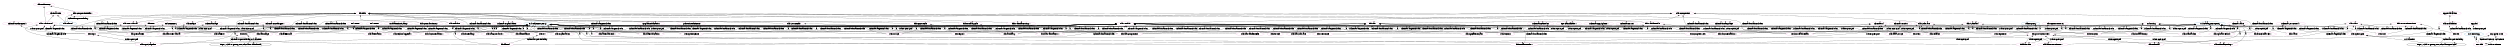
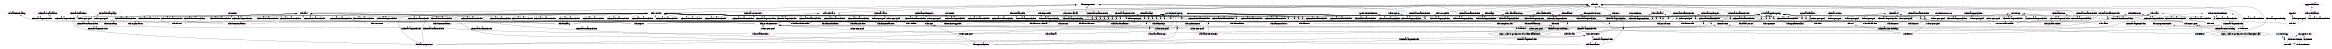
node "npg:hasPublication": removed
edge "okh:timestamp" -> "owl:ObjectProperty": removed, label "a"
edge "okh:repo" -> "okh:WebsiteUrl": reversed
